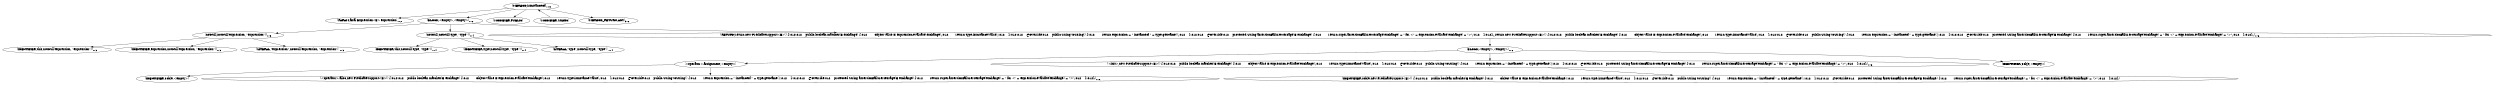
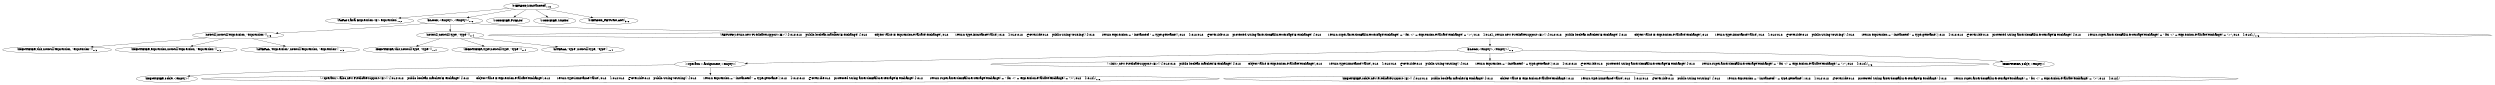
edge "(MODIFIER,STATIC)" -> "(METHOD,isInstanceOf)": reversed
